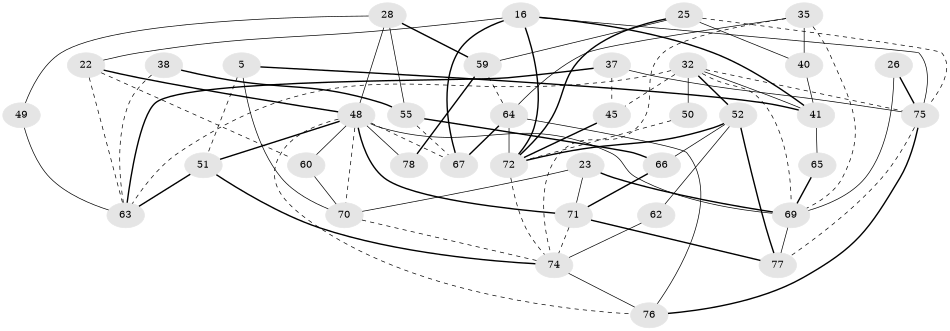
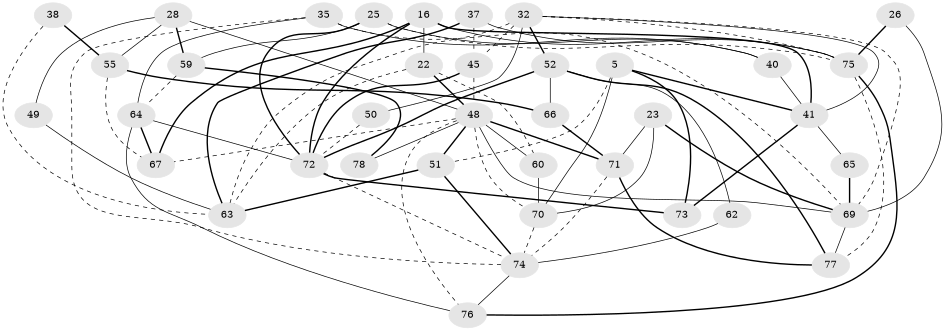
edge "45" -- "48": added
node "73": added
